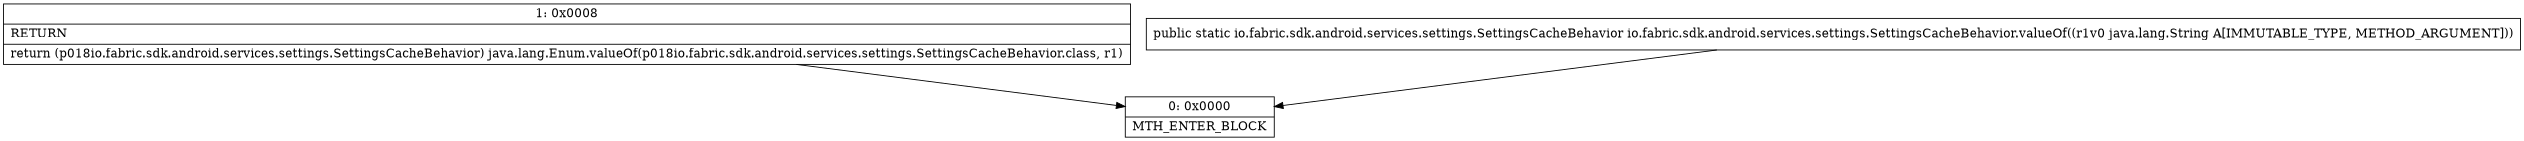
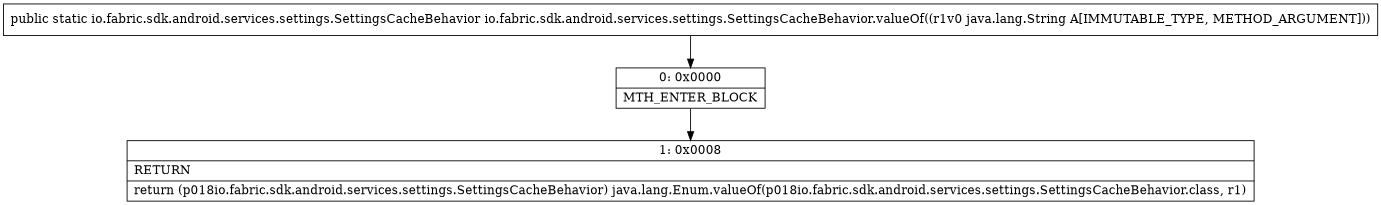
edge "1: 0x0008" -> "0: 0x0000": reversed
